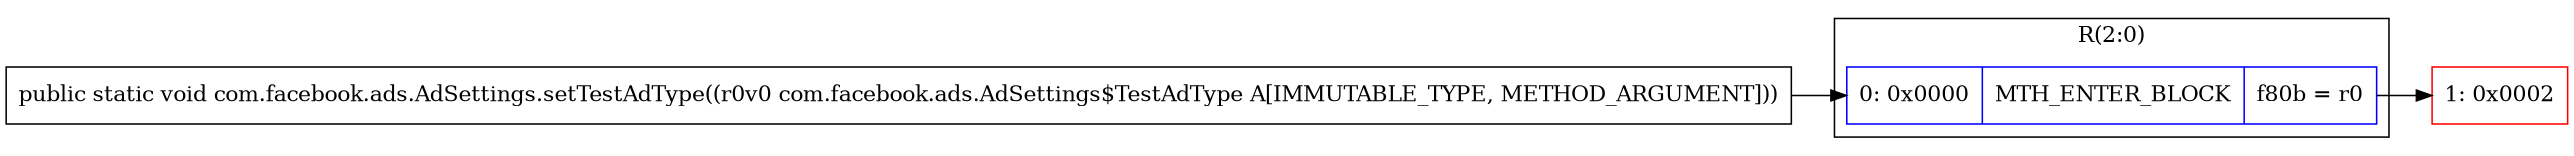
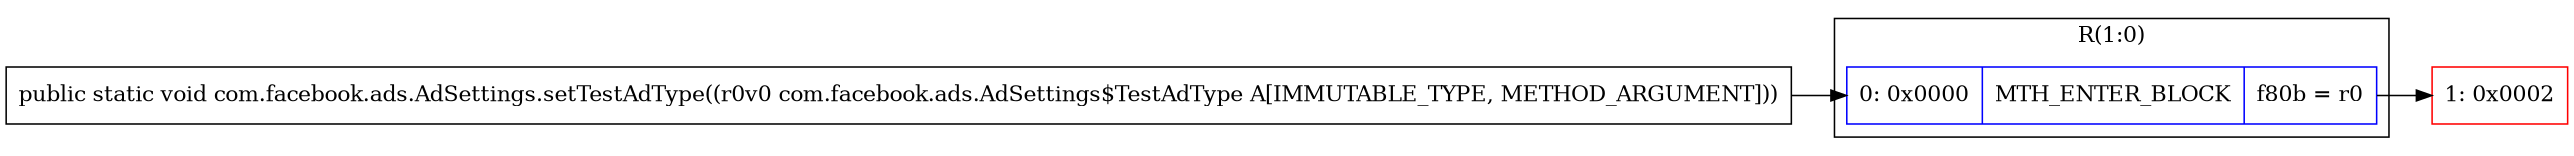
cluster "R(2:0)": label "R(2:0)" -> "R(1:0)"
